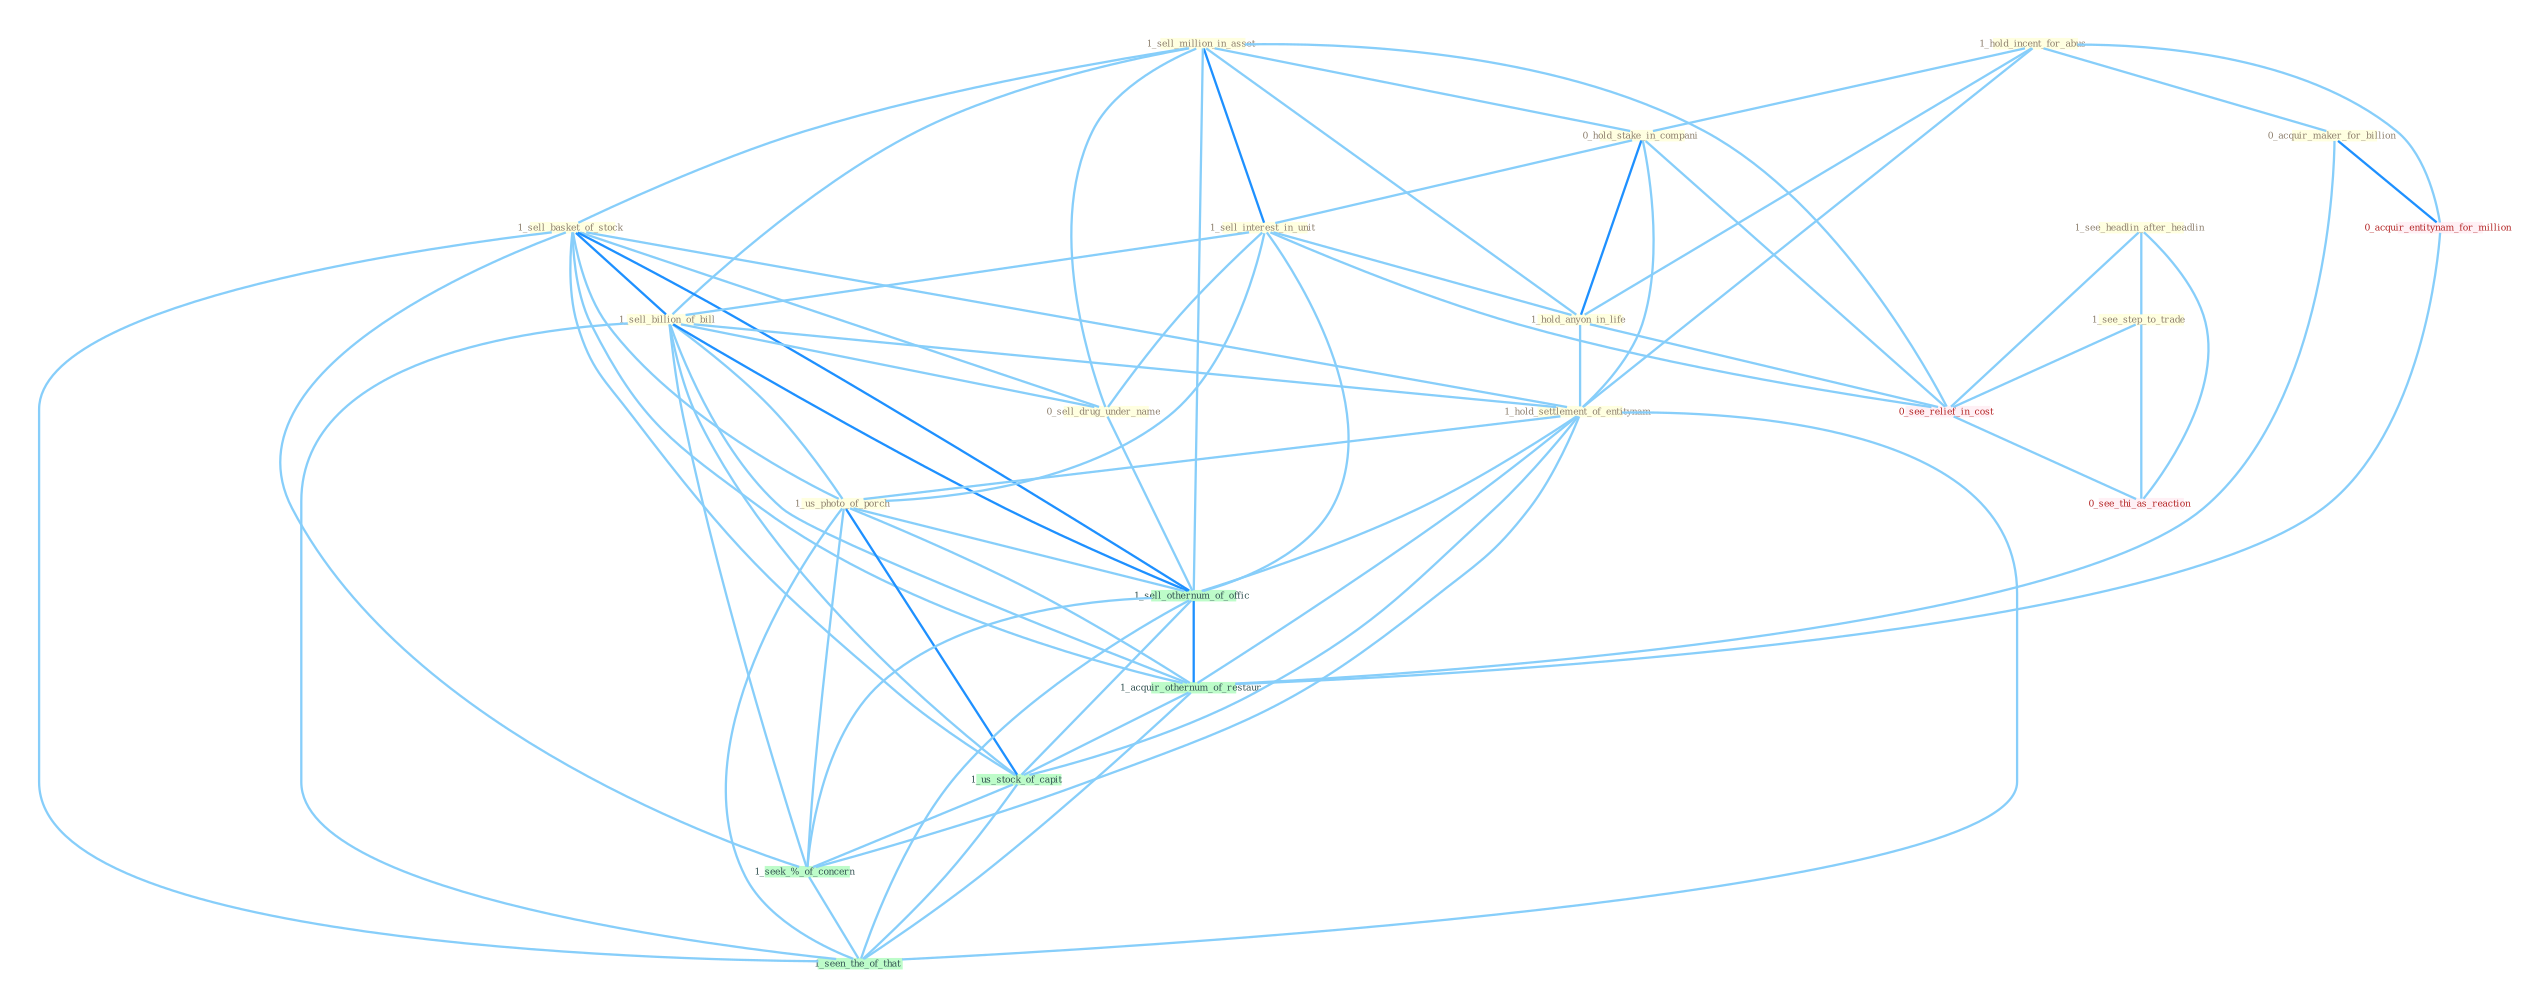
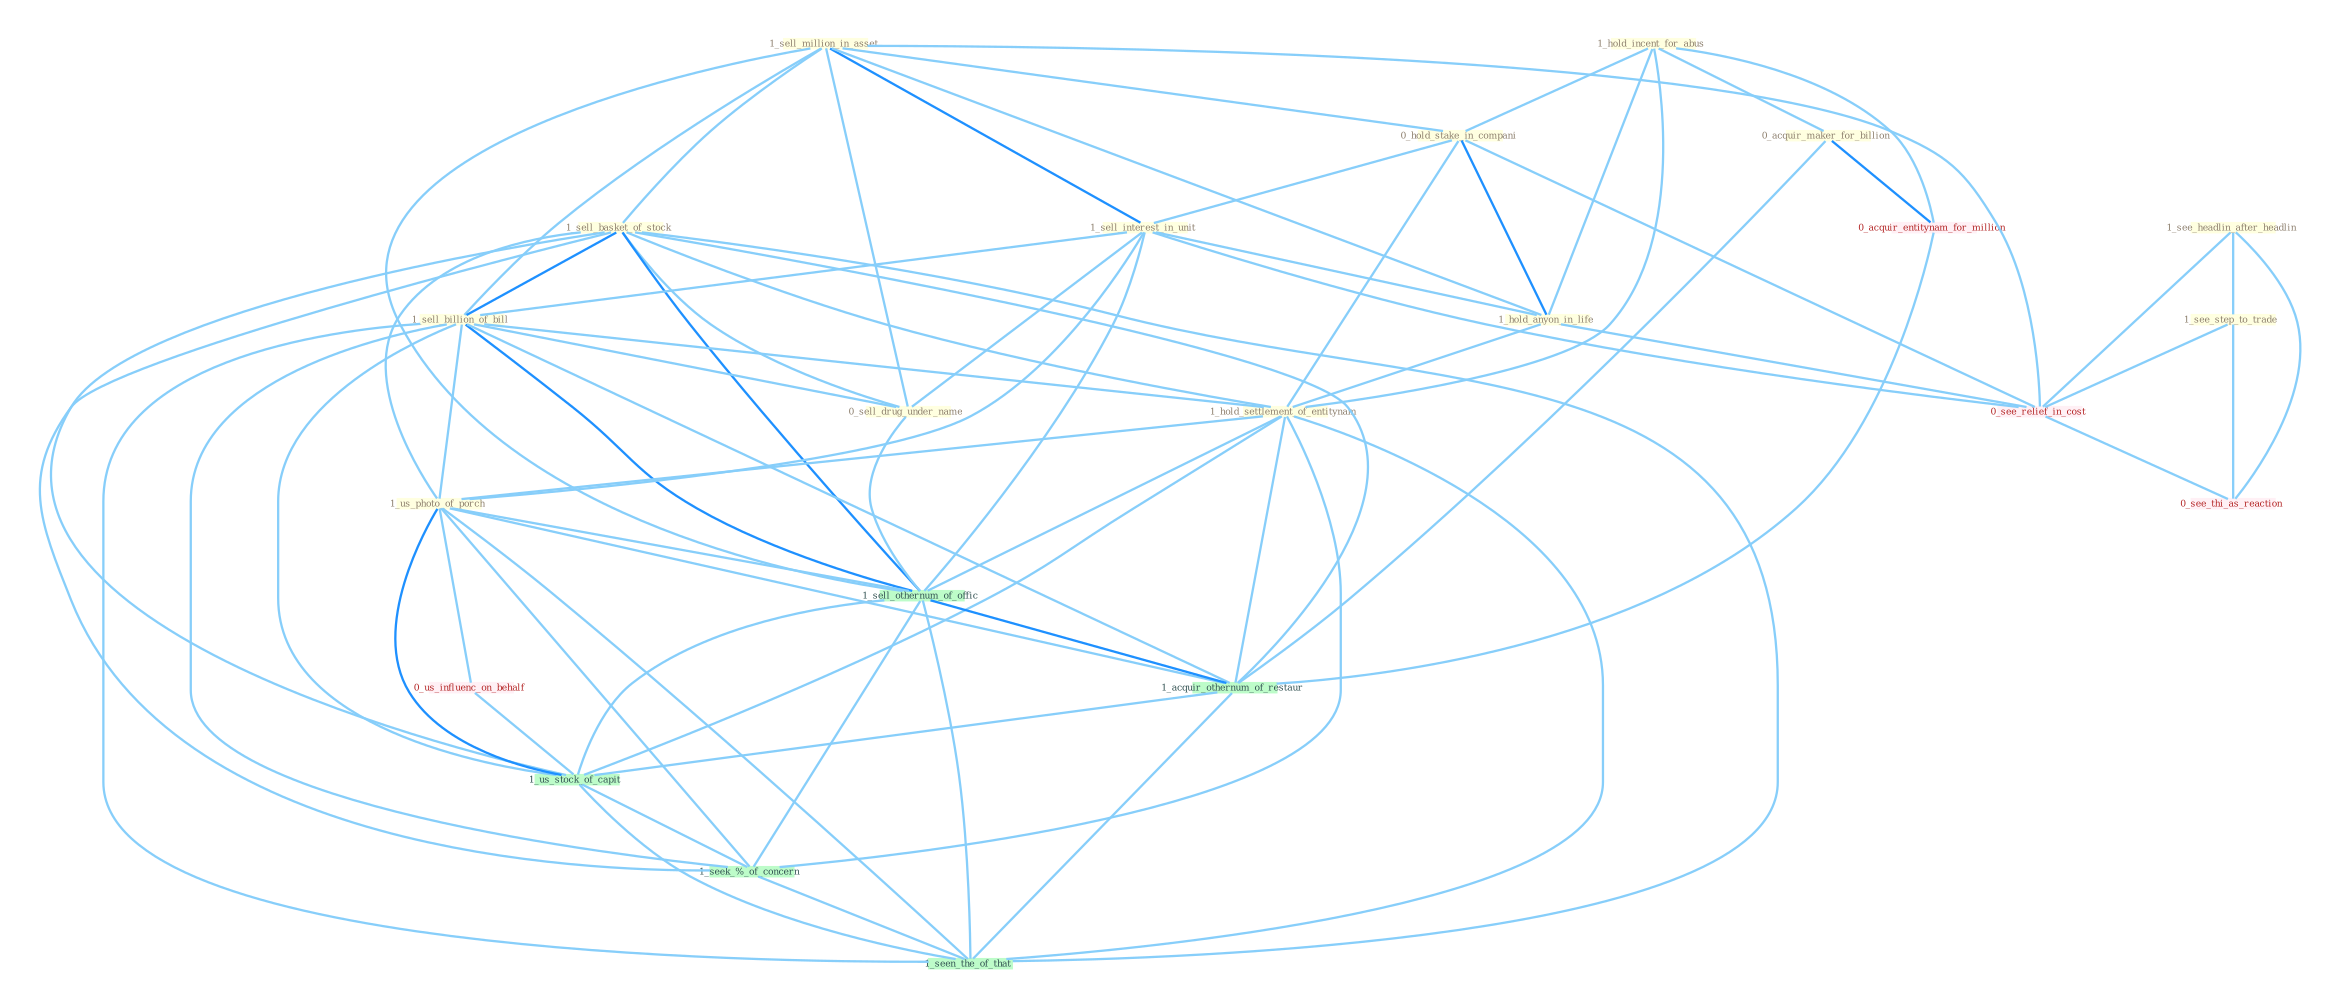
node "0_us_influenc_on_behalf": added
